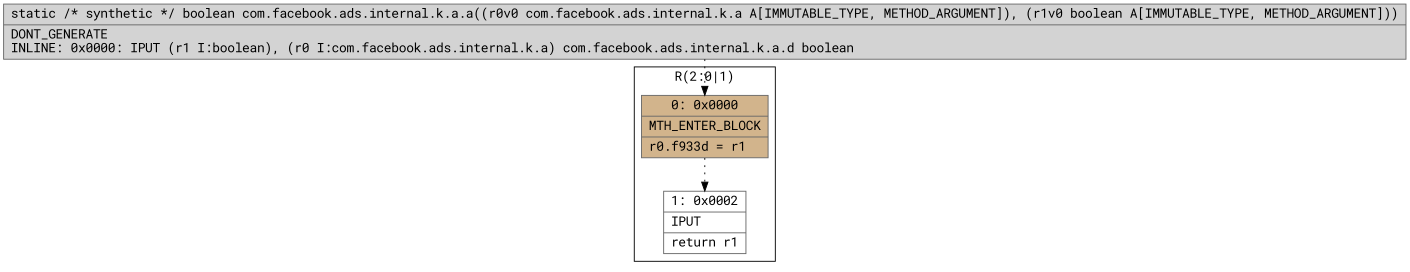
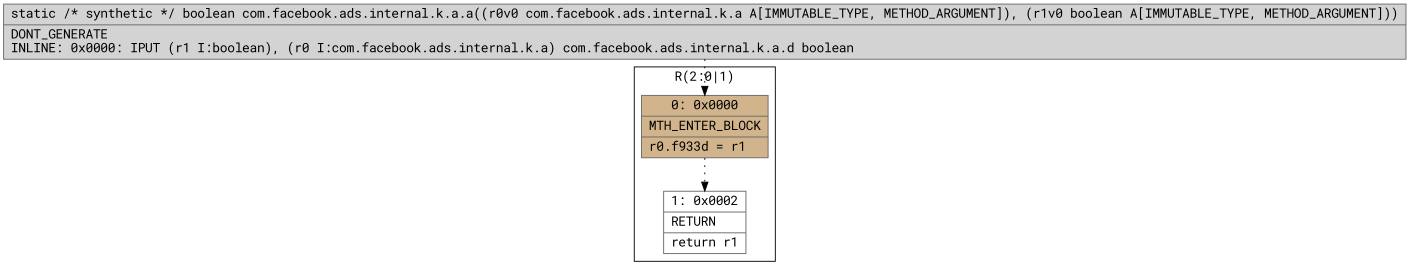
node "1: 0x0002": text "IPUT" -> "RETURN"
